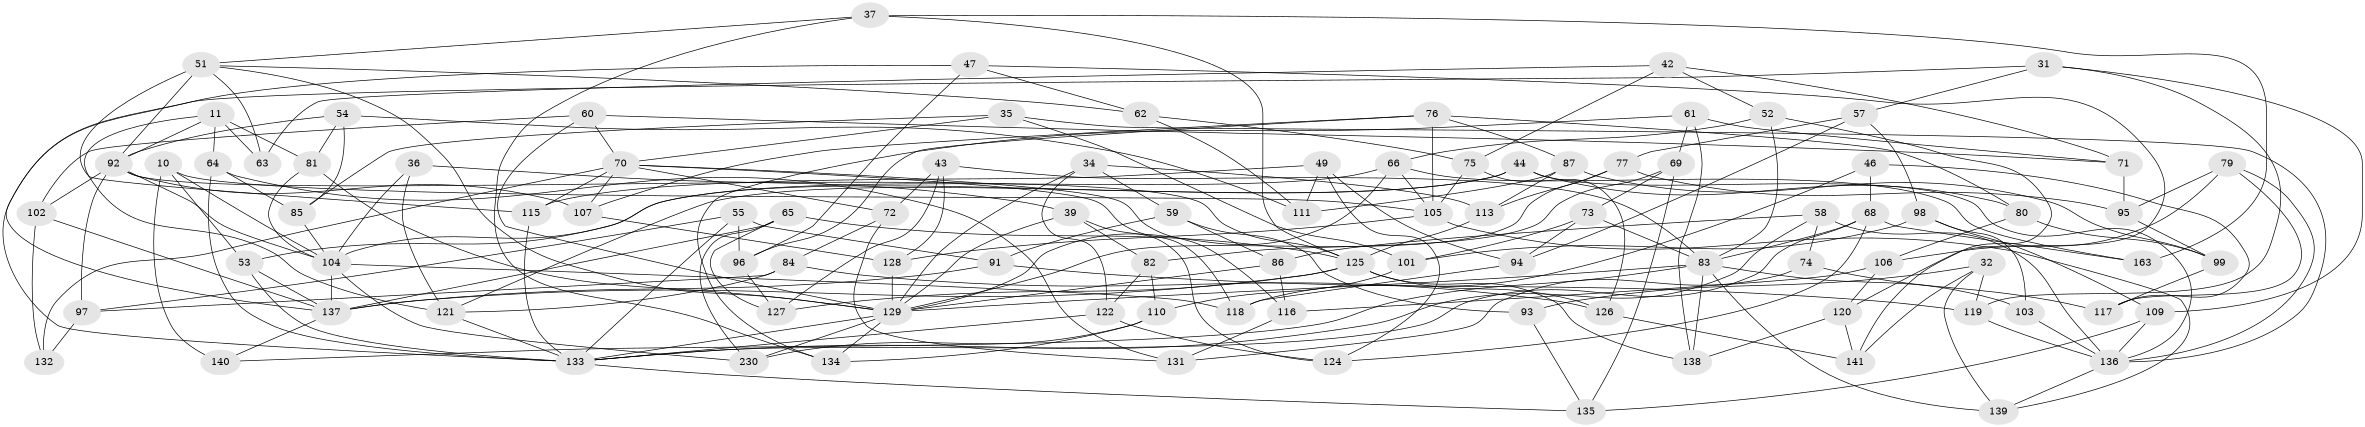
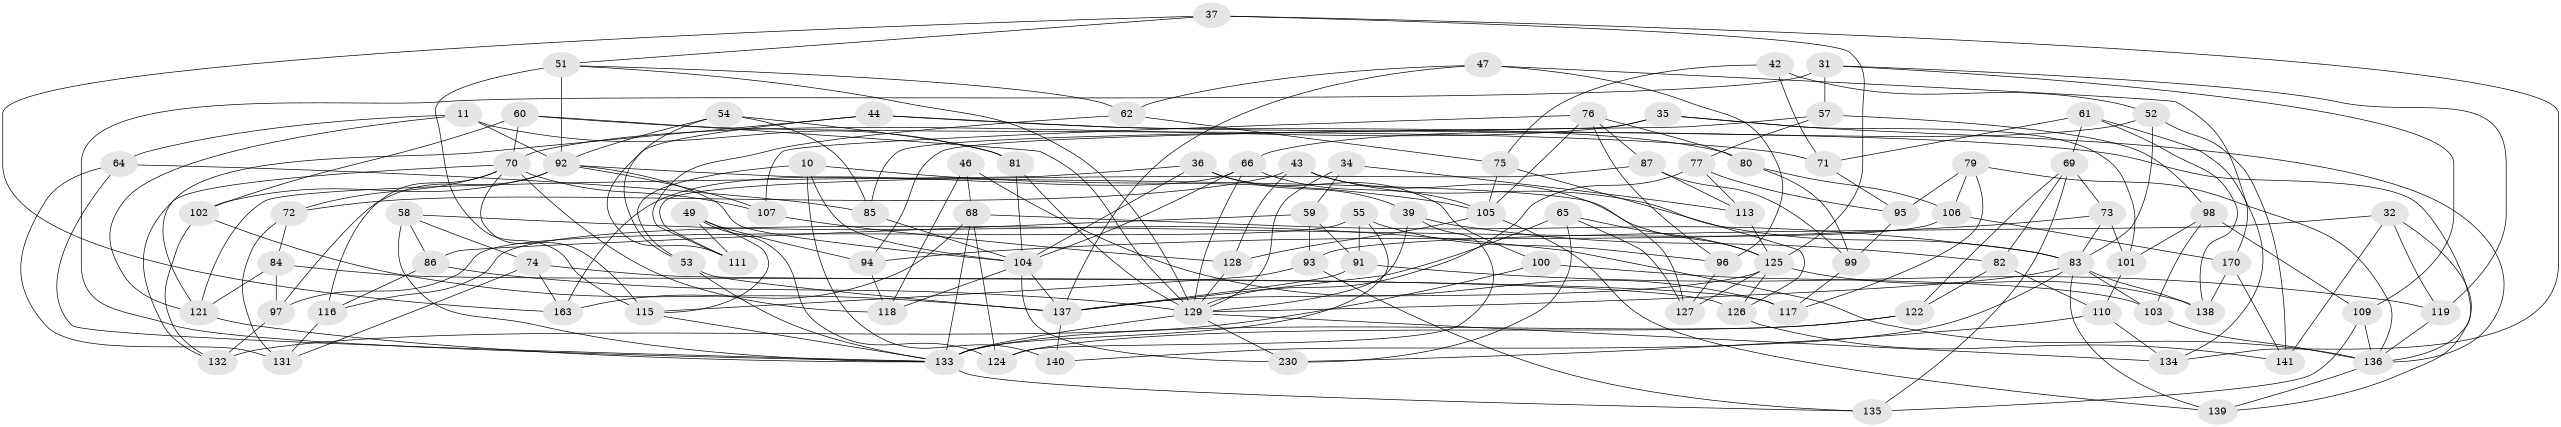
node "63": removed
edge "34" -- "122": now "69" -- "122"
node "100": added
edge "74" -- "163": added
edge "93" -- "115": added
node "120": label "120" -> "170"
